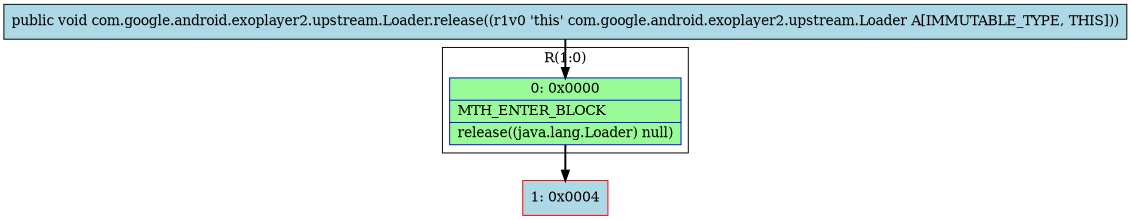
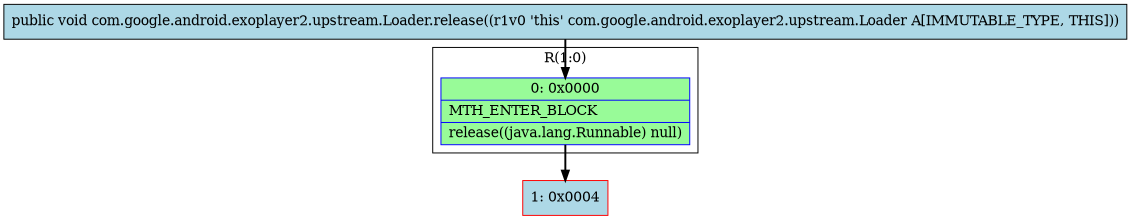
node "0: 0x0000": text "release((java.lang.Loader) null)" -> "release((java.lang.Runnable) null)"
